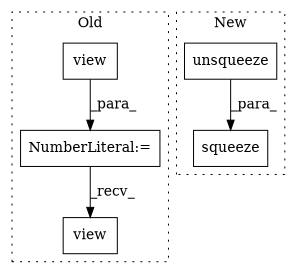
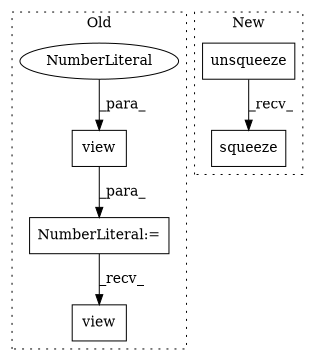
node "NumberLiteral": added
edge "unsqueeze" -> "squeeze": label "_para_" -> "_recv_"
